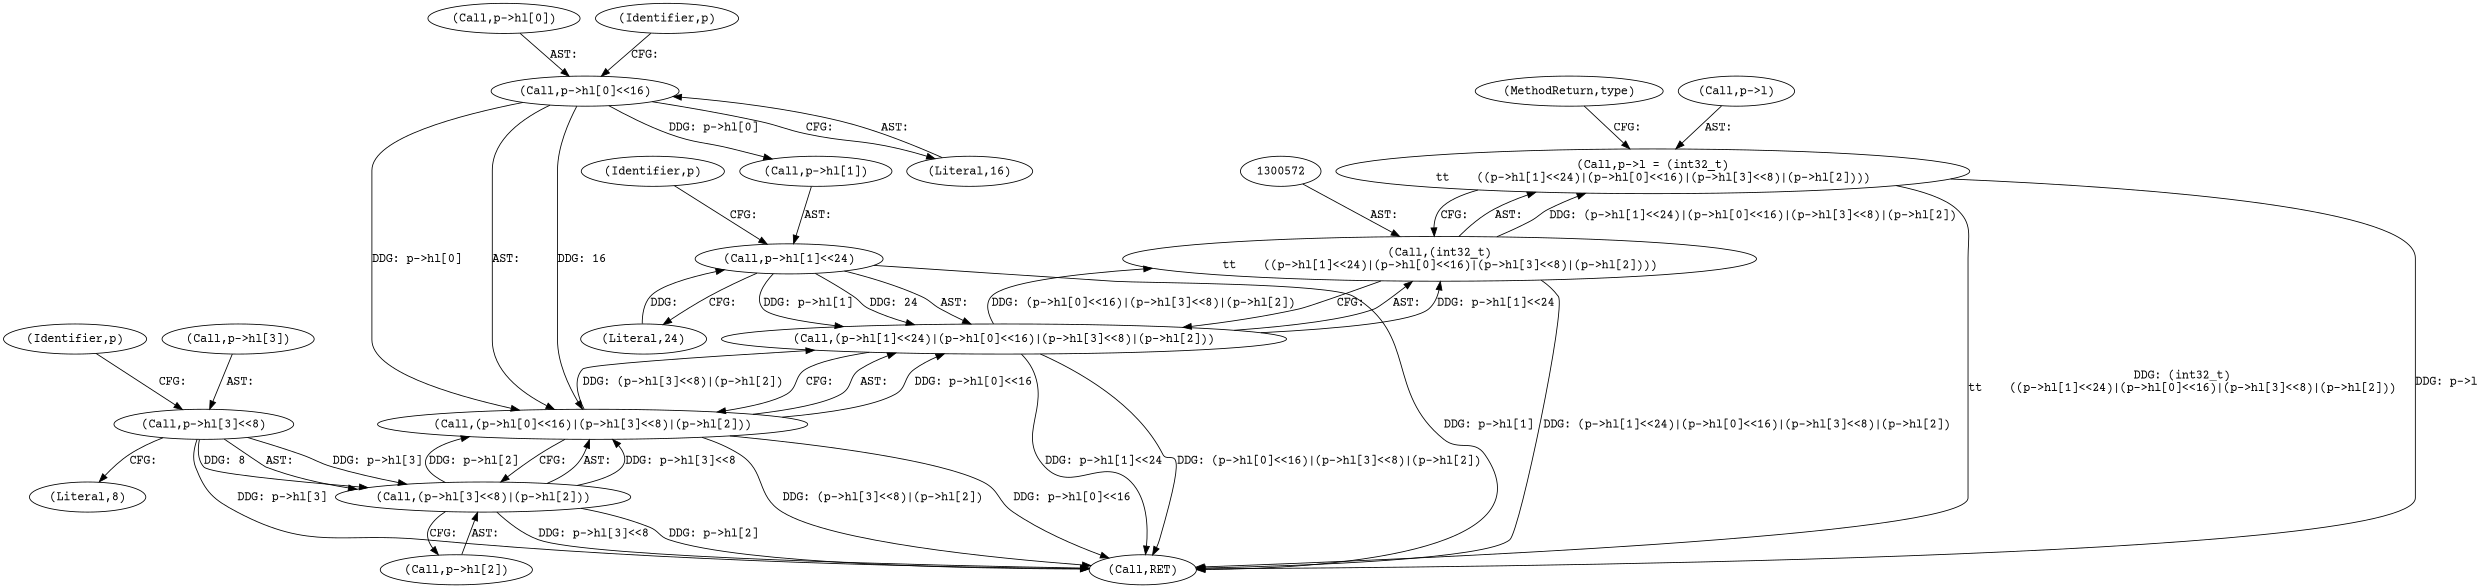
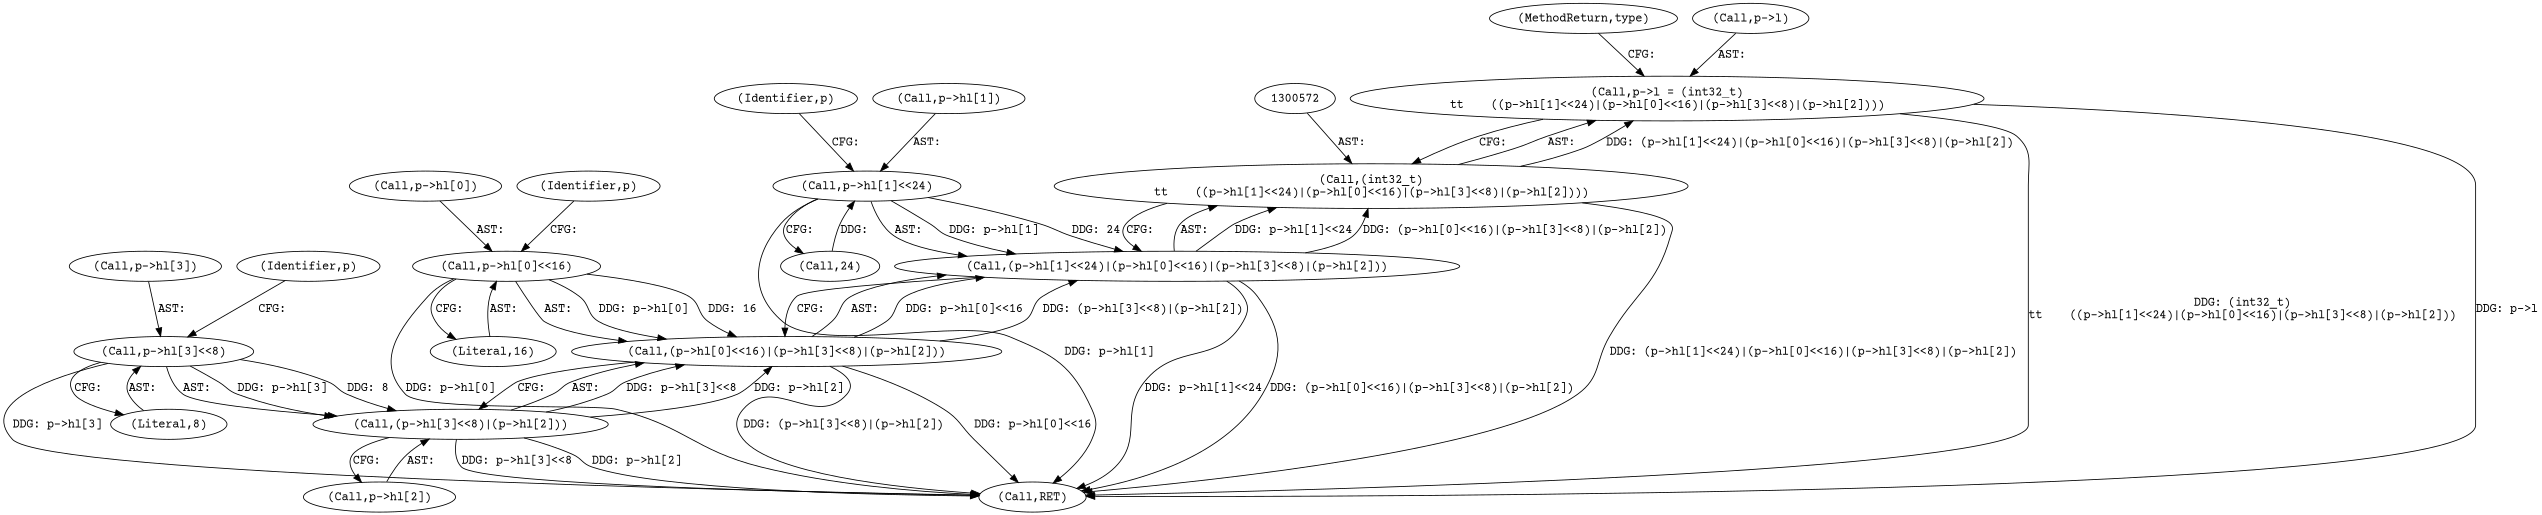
edge "(Call,p->hl[0]<<16)" -> "(Call,p->hl[1])": now "(Call,p->hl[0]<<16)" -> "(Call,RET)"
node "(Literal,24)": label "(Literal,24)" -> "(Call,24)"
edge "(Literal,8)" -> "(Call,p->hl[3]<<8)": added, label "AST:"
